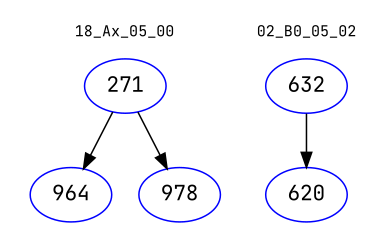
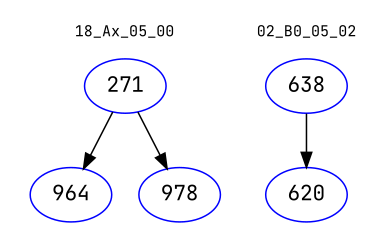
node "632": label "632" -> "638"
